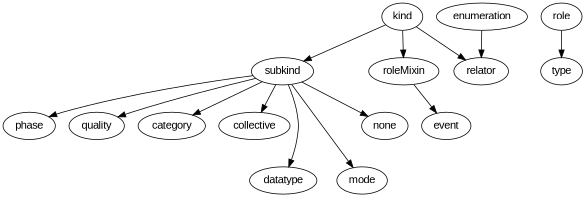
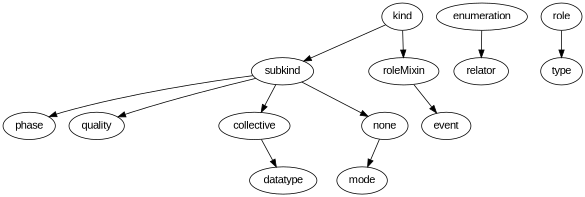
edge "kind" -> "relator": removed
edge "subkind" -> "datatype": now "collective" -> "datatype"
edge "subkind" -> "mode": now "none" -> "mode"
node "category": removed
